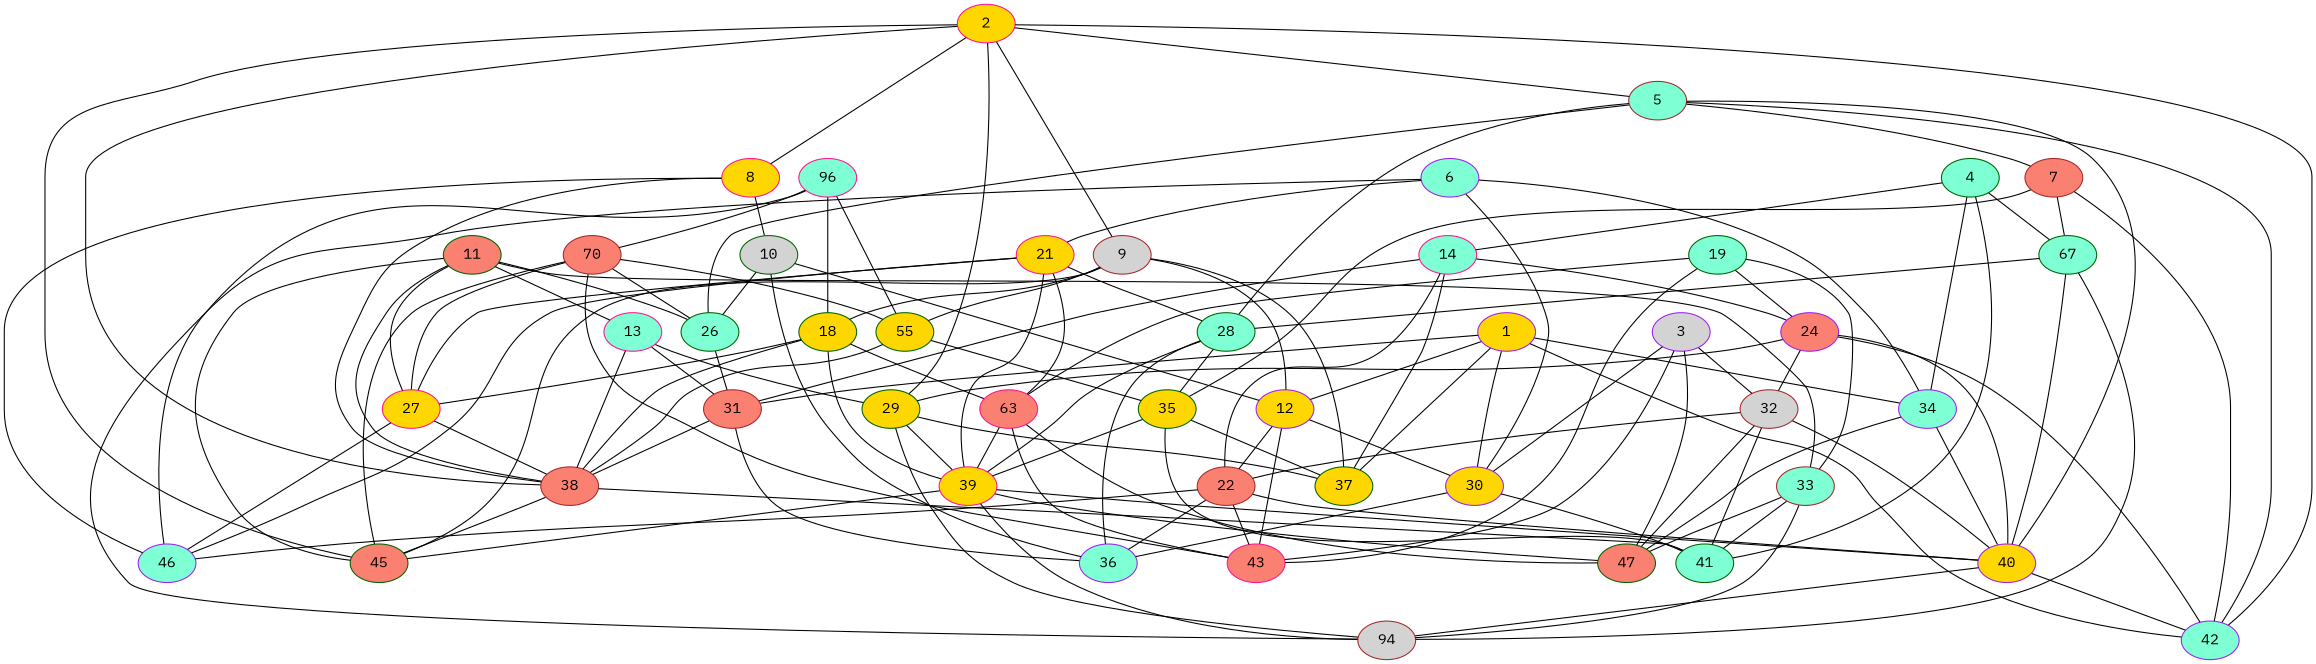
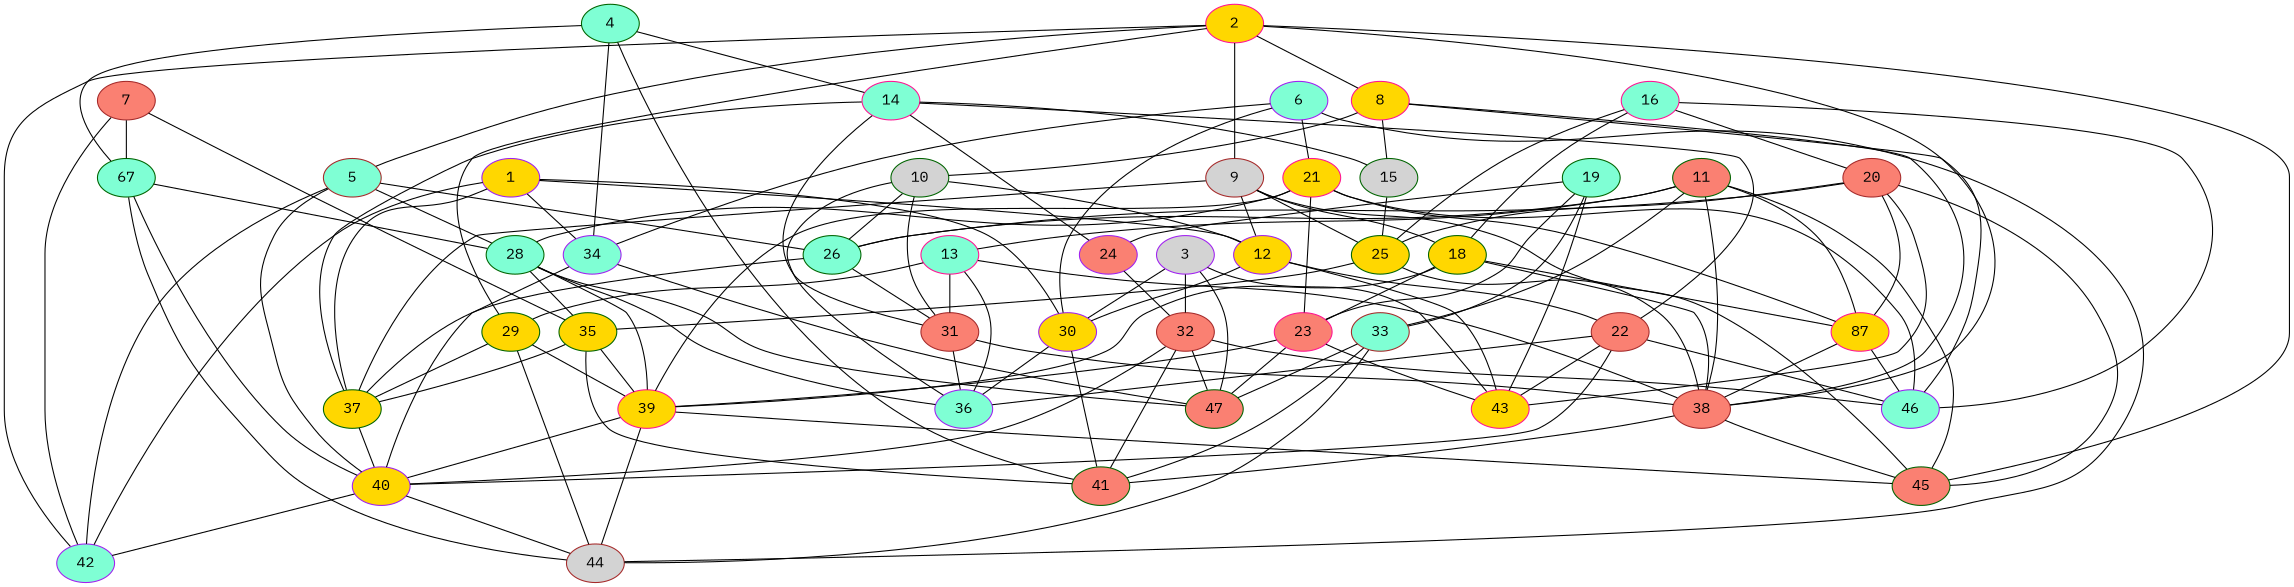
edge "5" -- "7": removed
node "96": label "96" -> "16"
node "15": added
node "70": label "70" -> "20"
edge "26" -- "37": added
edge "13" -- "36": added
node "55": label "55" -> "25"
edge "1" -- "31": now "10" -- "31"
edge "24" -- "29": removed
edge "24" -- "40": now "37" -- "40"
node "27": label "27" -> "87"
node "63": label "63" -> "23"
node "32": fillcolor lightgrey -> salmon
edge "24" -- "42": removed
edge "32" -- "22": now "32" -- "46"
edge "39" -- "47": now "28" -- "47"
node "43": fillcolor salmon -> gold
node "41": fillcolor aquamarine -> salmon
node "94": label "94" -> "44"
